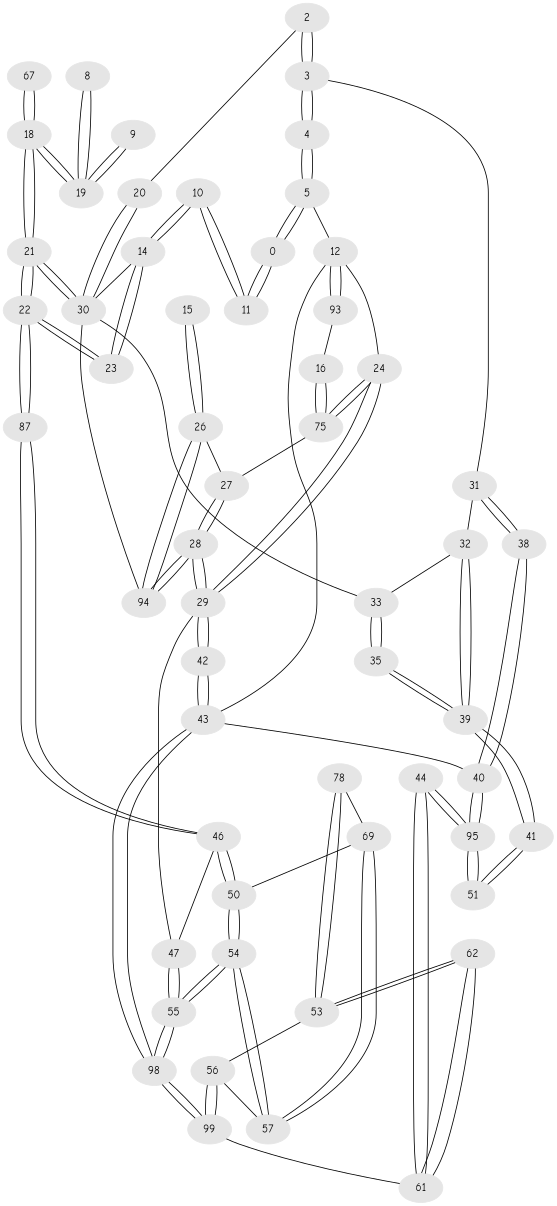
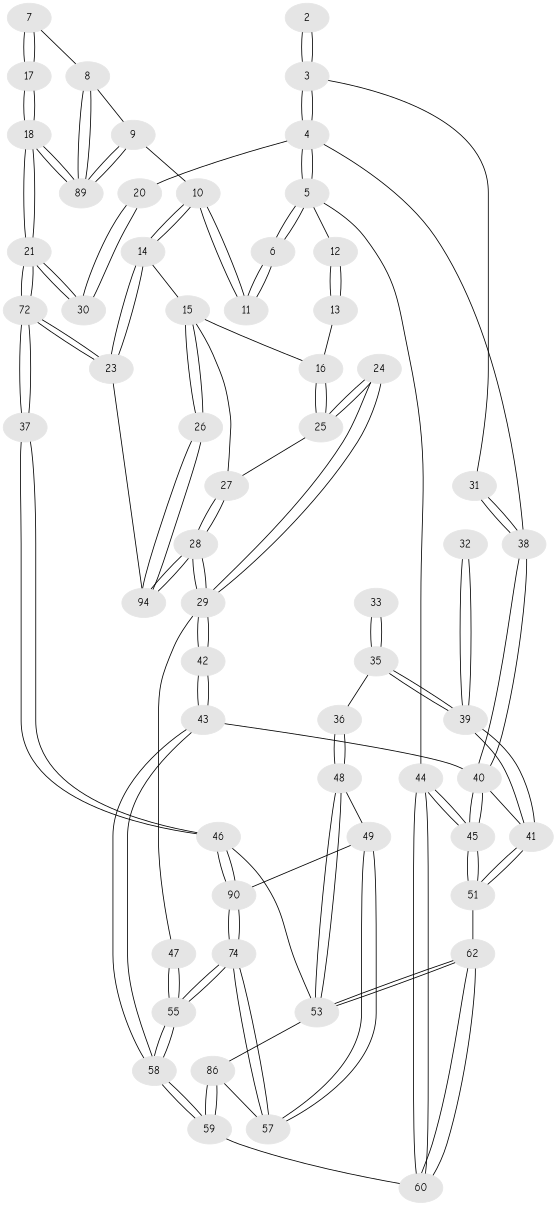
node "7": added
node "67": label "67" -> "17"
edge "8" -- "9": added
edge "2" -- "20": now "4" -- "20"
edge "9" -- "10": added
node "19": label "19" -> "89"
node "0": label "0" -> "6"
edge "14" -- "30": now "14" -- "15"
edge "12" -- "24": removed
edge "4" -- "38": added
node "22": label "22" -> "72"
node "93": label "93" -> "13"
edge "15" -- "16": added
node "87": label "87" -> "37"
node "75": label "75" -> "25"
edge "26" -- "27": now "15" -- "27"
edge "30" -- "94": now "23" -- "94"
edge "5" -- "44": added
edge "30" -- "33": removed
edge "31" -- "32": removed
edge "12" -- "43": removed
edge "32" -- "33": removed
node "36": added
node "78": label "78" -> "48"
edge "40" -- "41": added
node "69": label "69" -> "49"
node "95": label "95" -> "45"
edge "46" -- "47": now "46" -- "53"
node "50": label "50" -> "90"
edge "51" -- "62": added
node "54": label "54" -> "74"
node "98": label "98" -> "58"
node "56": label "56" -> "86"
node "99": label "99" -> "59"
node "61": label "61" -> "60"
